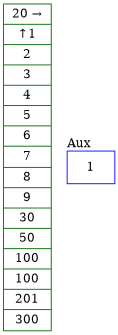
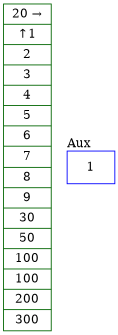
node "20 →": text "201" -> "200"
